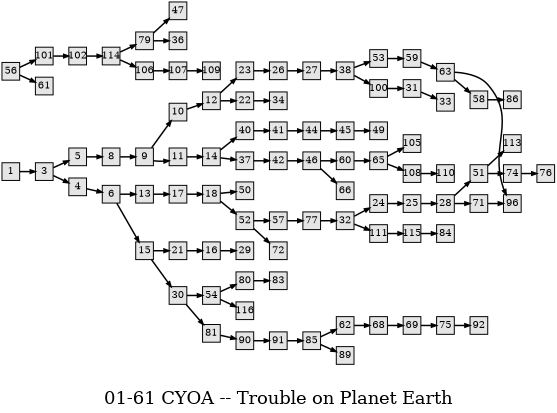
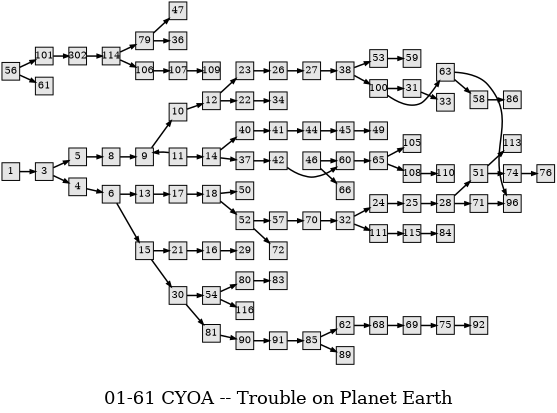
node "102": label "102" -> "302"
edge "59" -> "63": now "100" -> "63"
edge "9" -> "11": reversed
edge "42" -> "46": now "42" -> "60"
node "77": label "77" -> "70"
